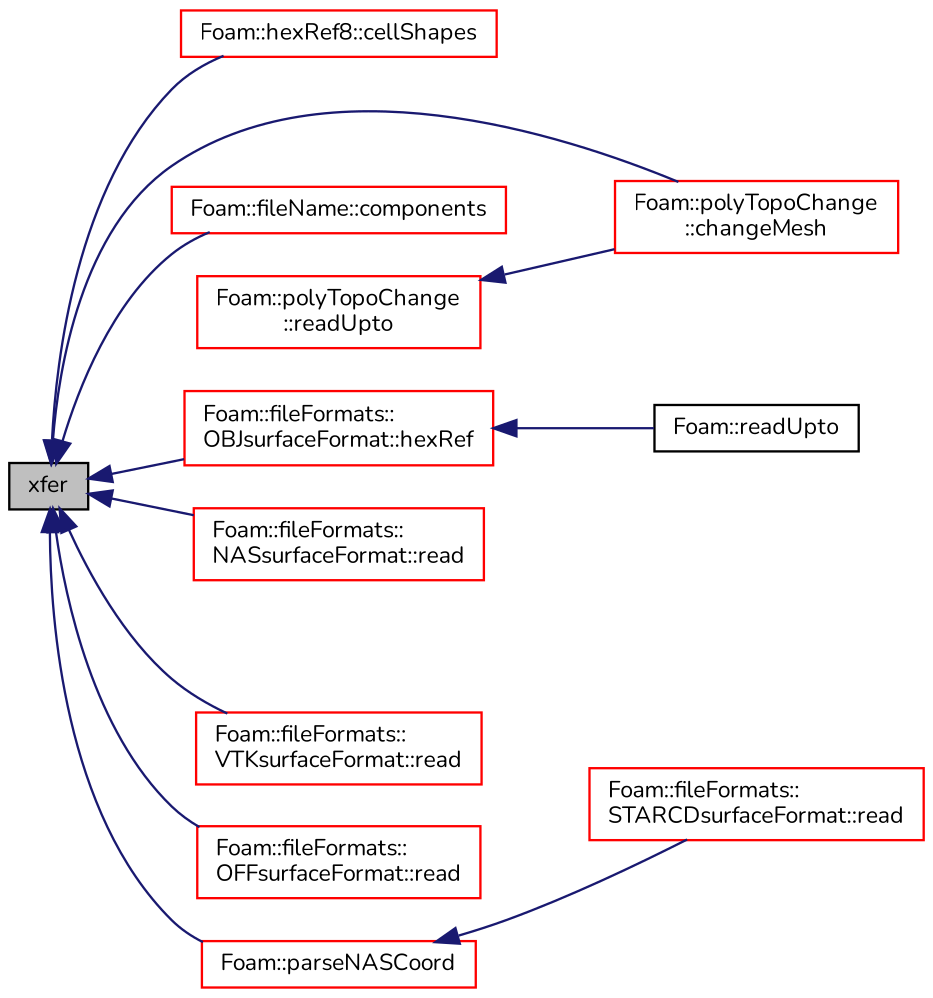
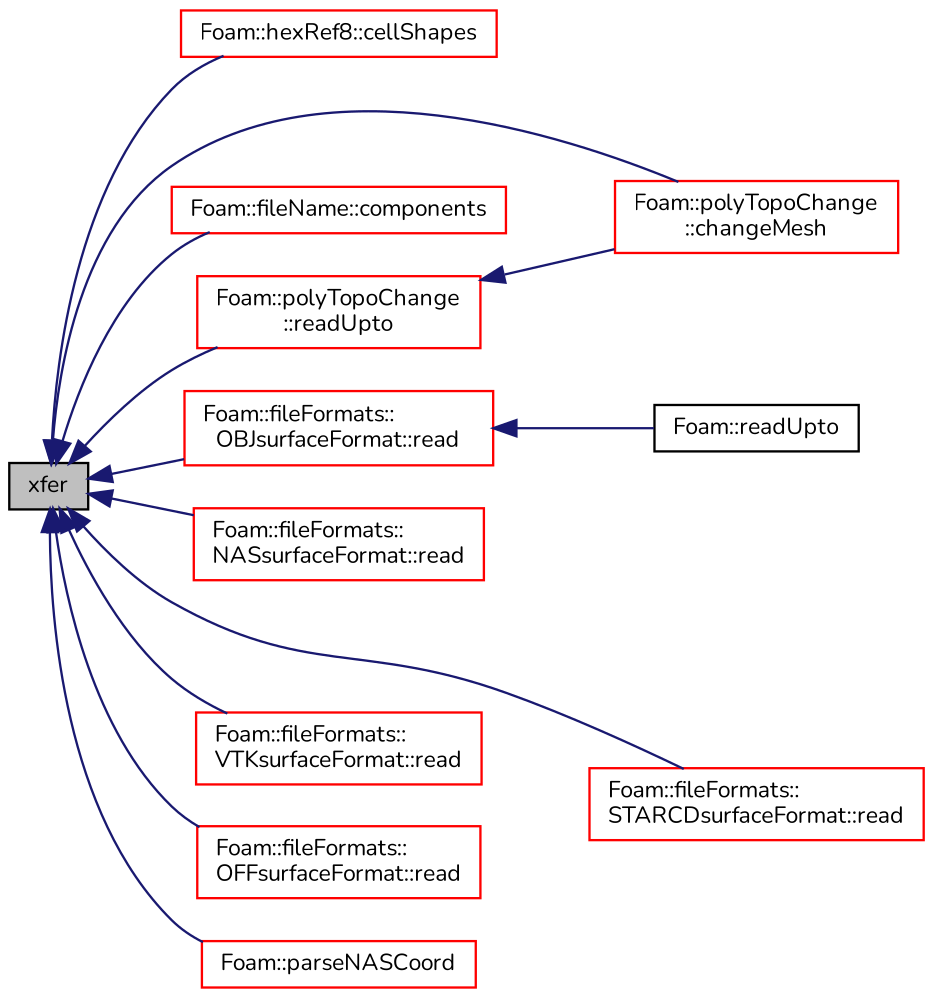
edge "Foam::polyTopoChange ::readUpto" -> "xfer": added
node "Foam::fileFormats:: OBJsurfaceFormat::hexRef": label "Foam::fileFormats:: OBJsurfaceFormat::hexRef" -> "Foam::fileFormats:: OBJsurfaceFormat::read"
edge "Foam::fileFormats:: STARCDsurfaceFormat::read" -> "Foam::parseNASCoord": now "Foam::fileFormats:: STARCDsurfaceFormat::read" -> "xfer"
